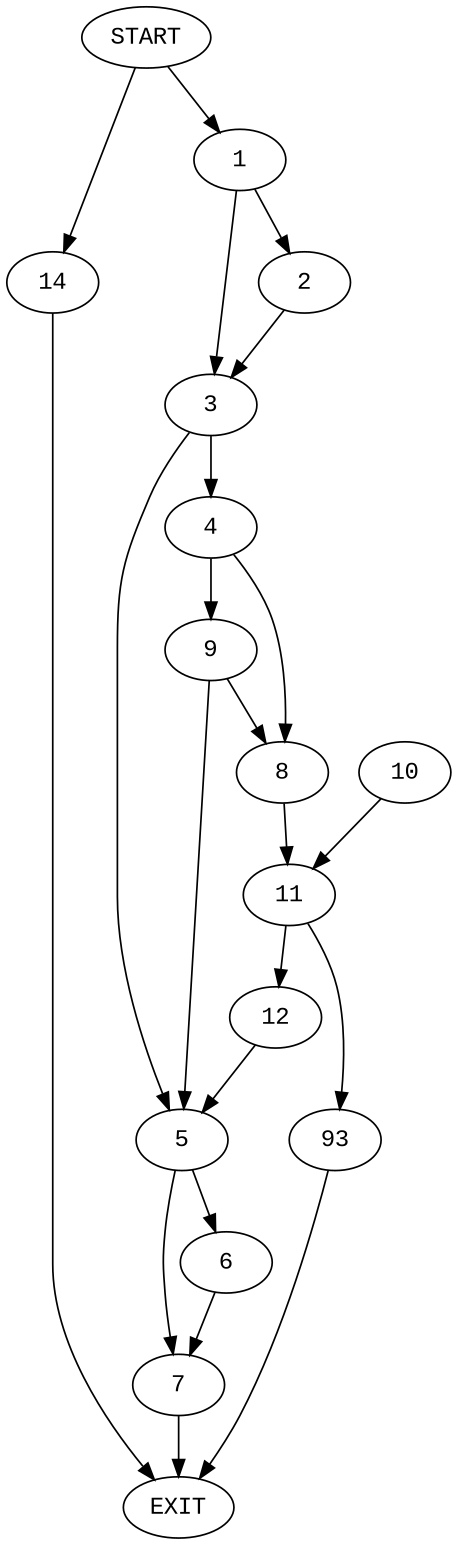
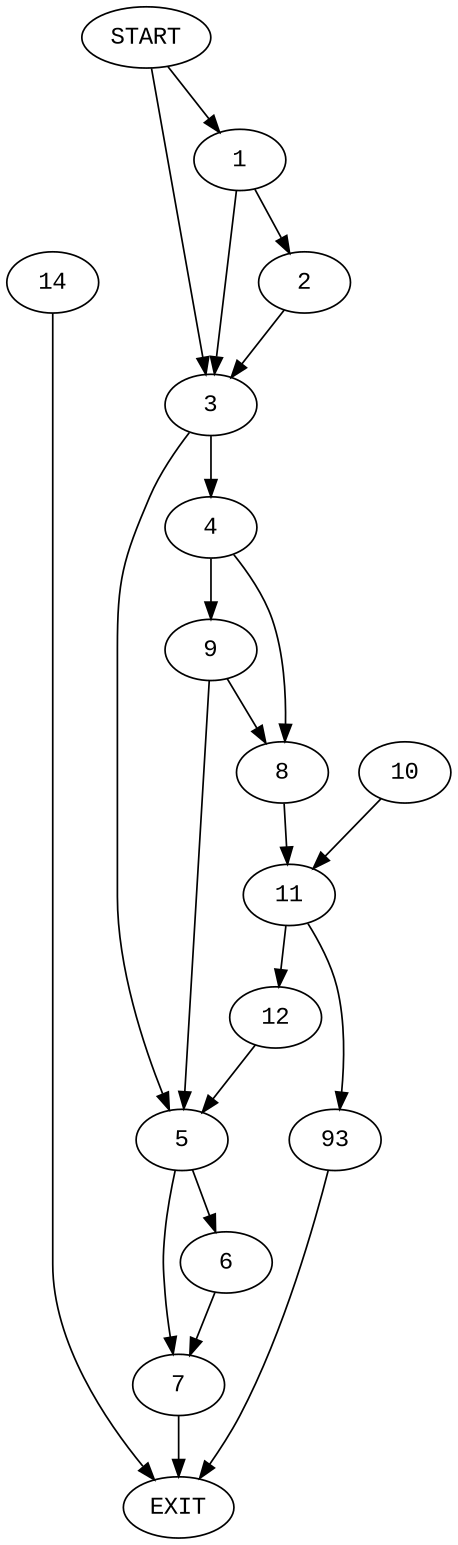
edge "START" -> "14": now "START" -> "3"
